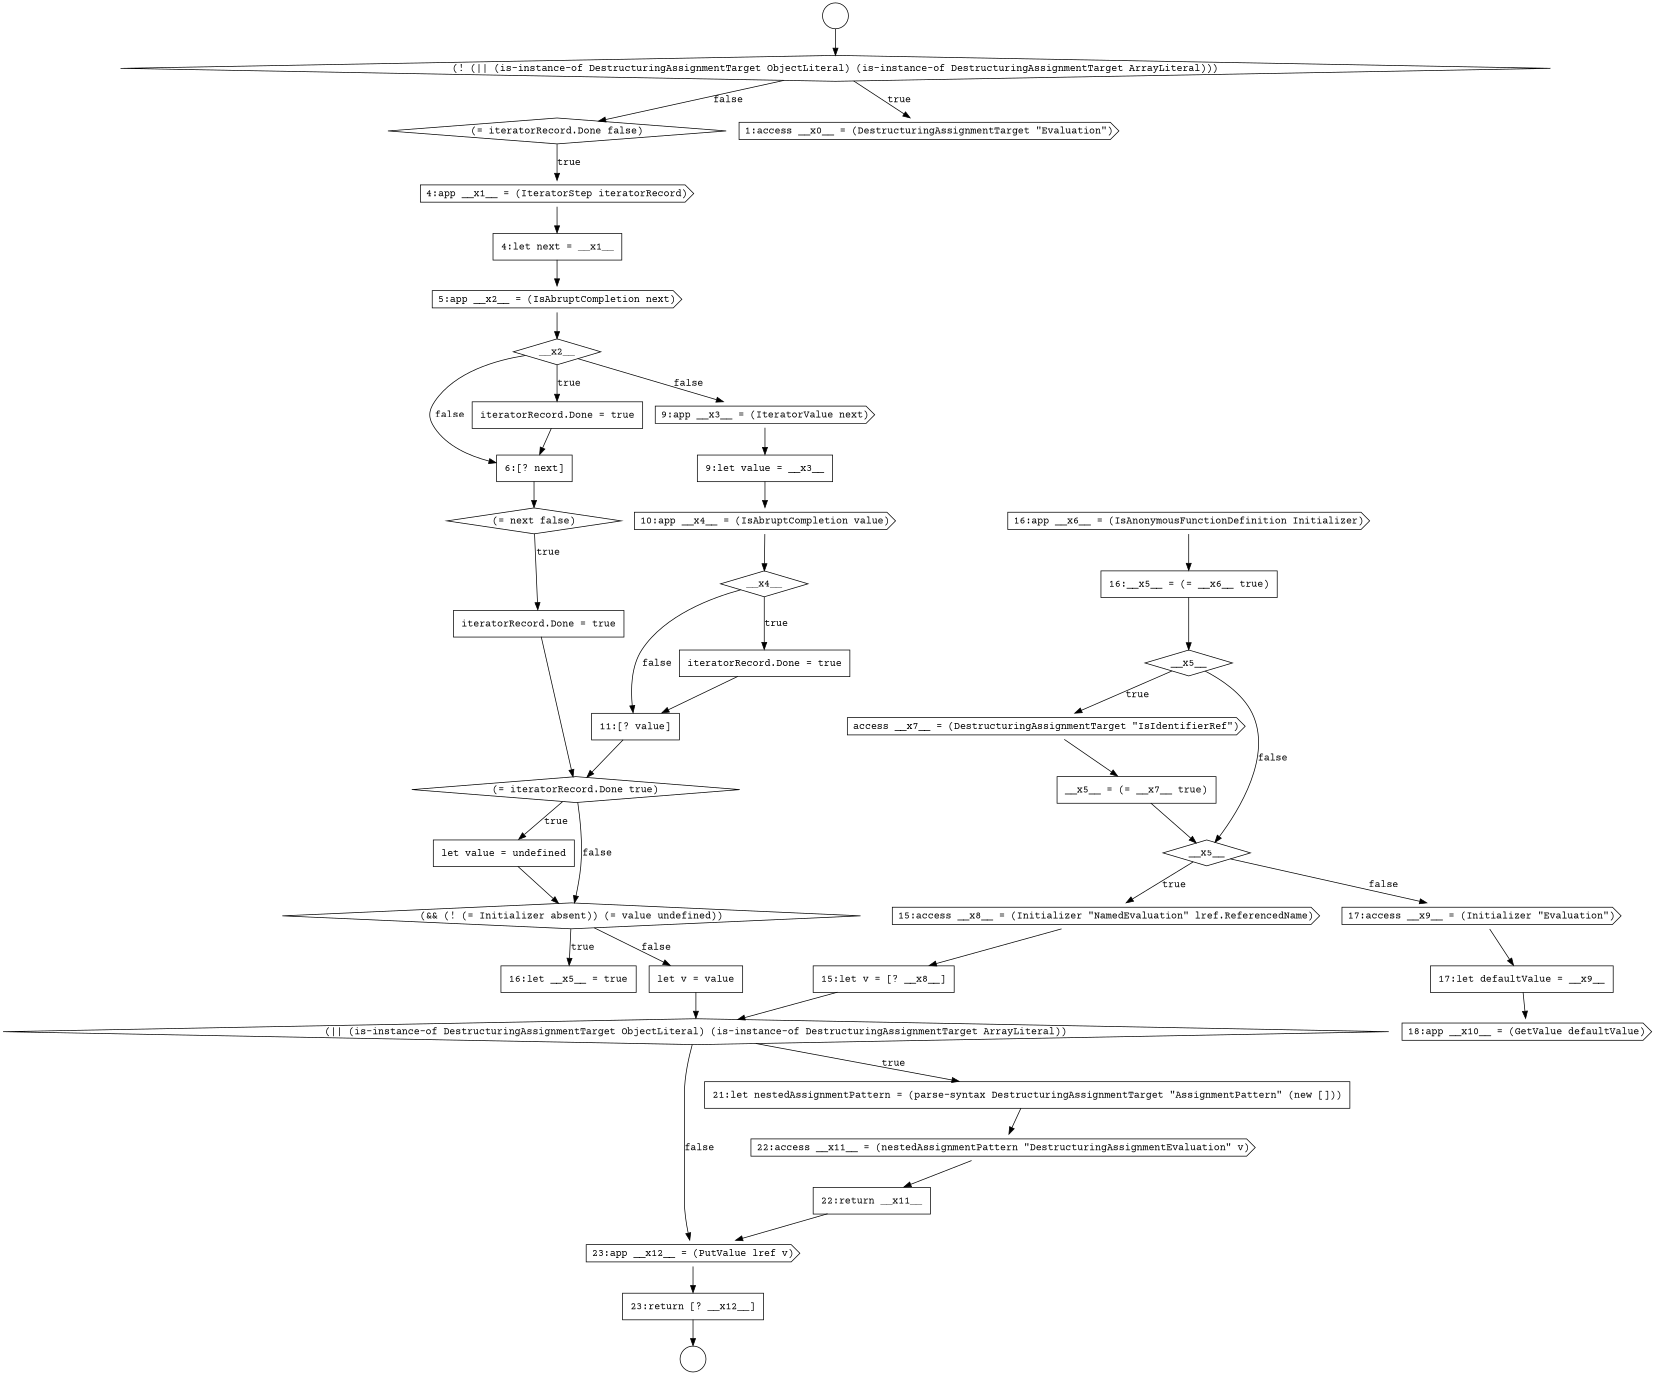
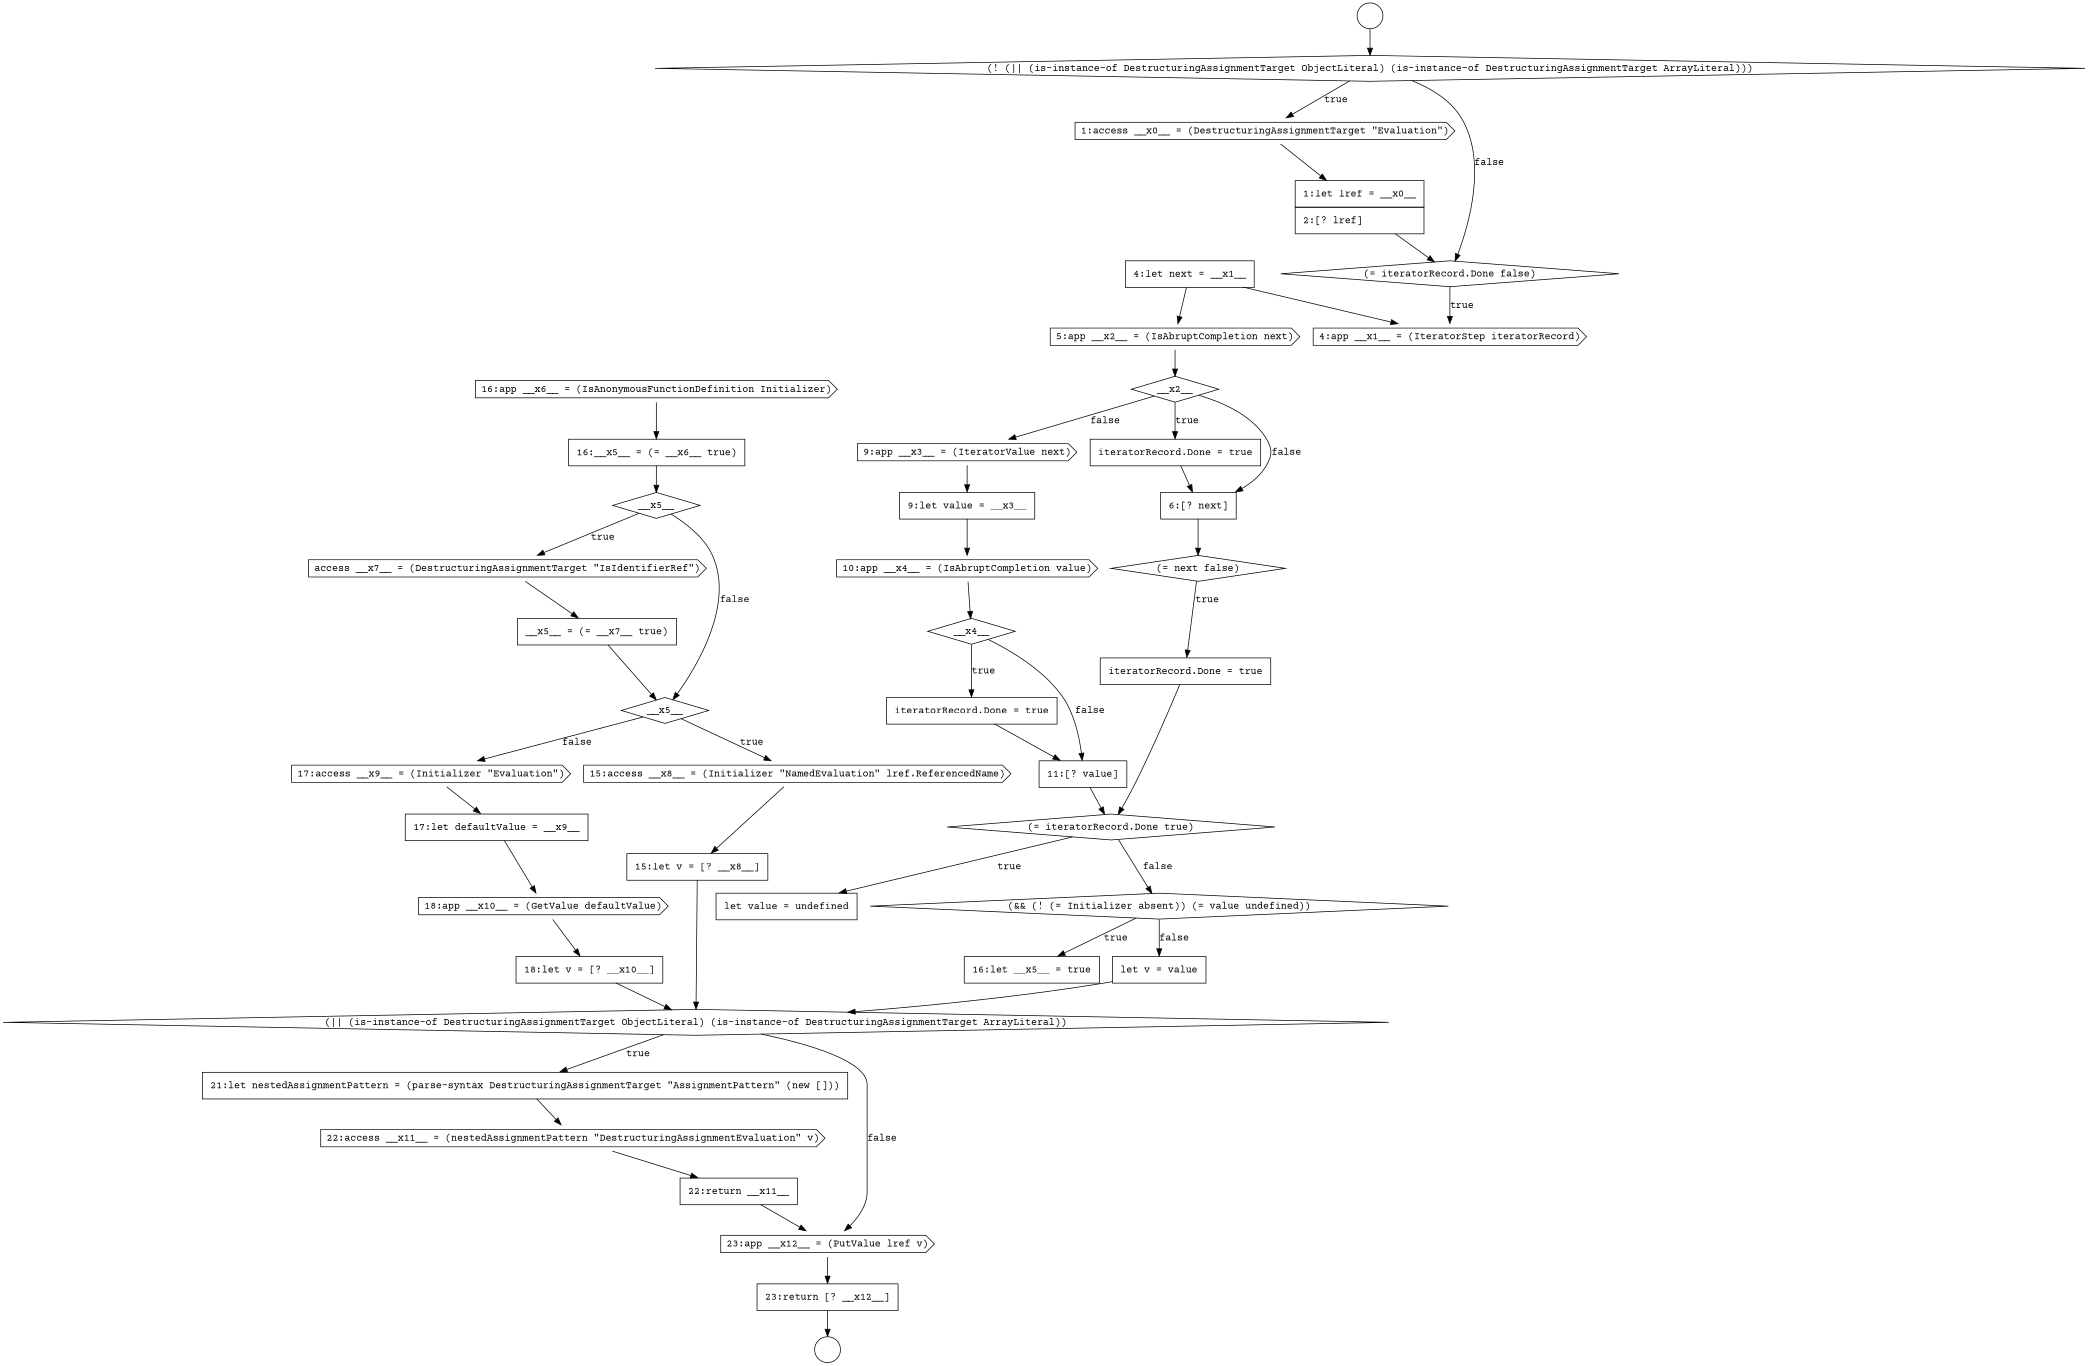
node "1:let lref = __x0__": added
edge "4:app __x1__ = (IteratorStep iteratorRecord)" -> "4:let next = __x1__": reversed
edge "let value = undefined" -> "(&& (! (= Initializer absent)) (= value undefined))": removed
node "18:let v = [? __x10__]": added
